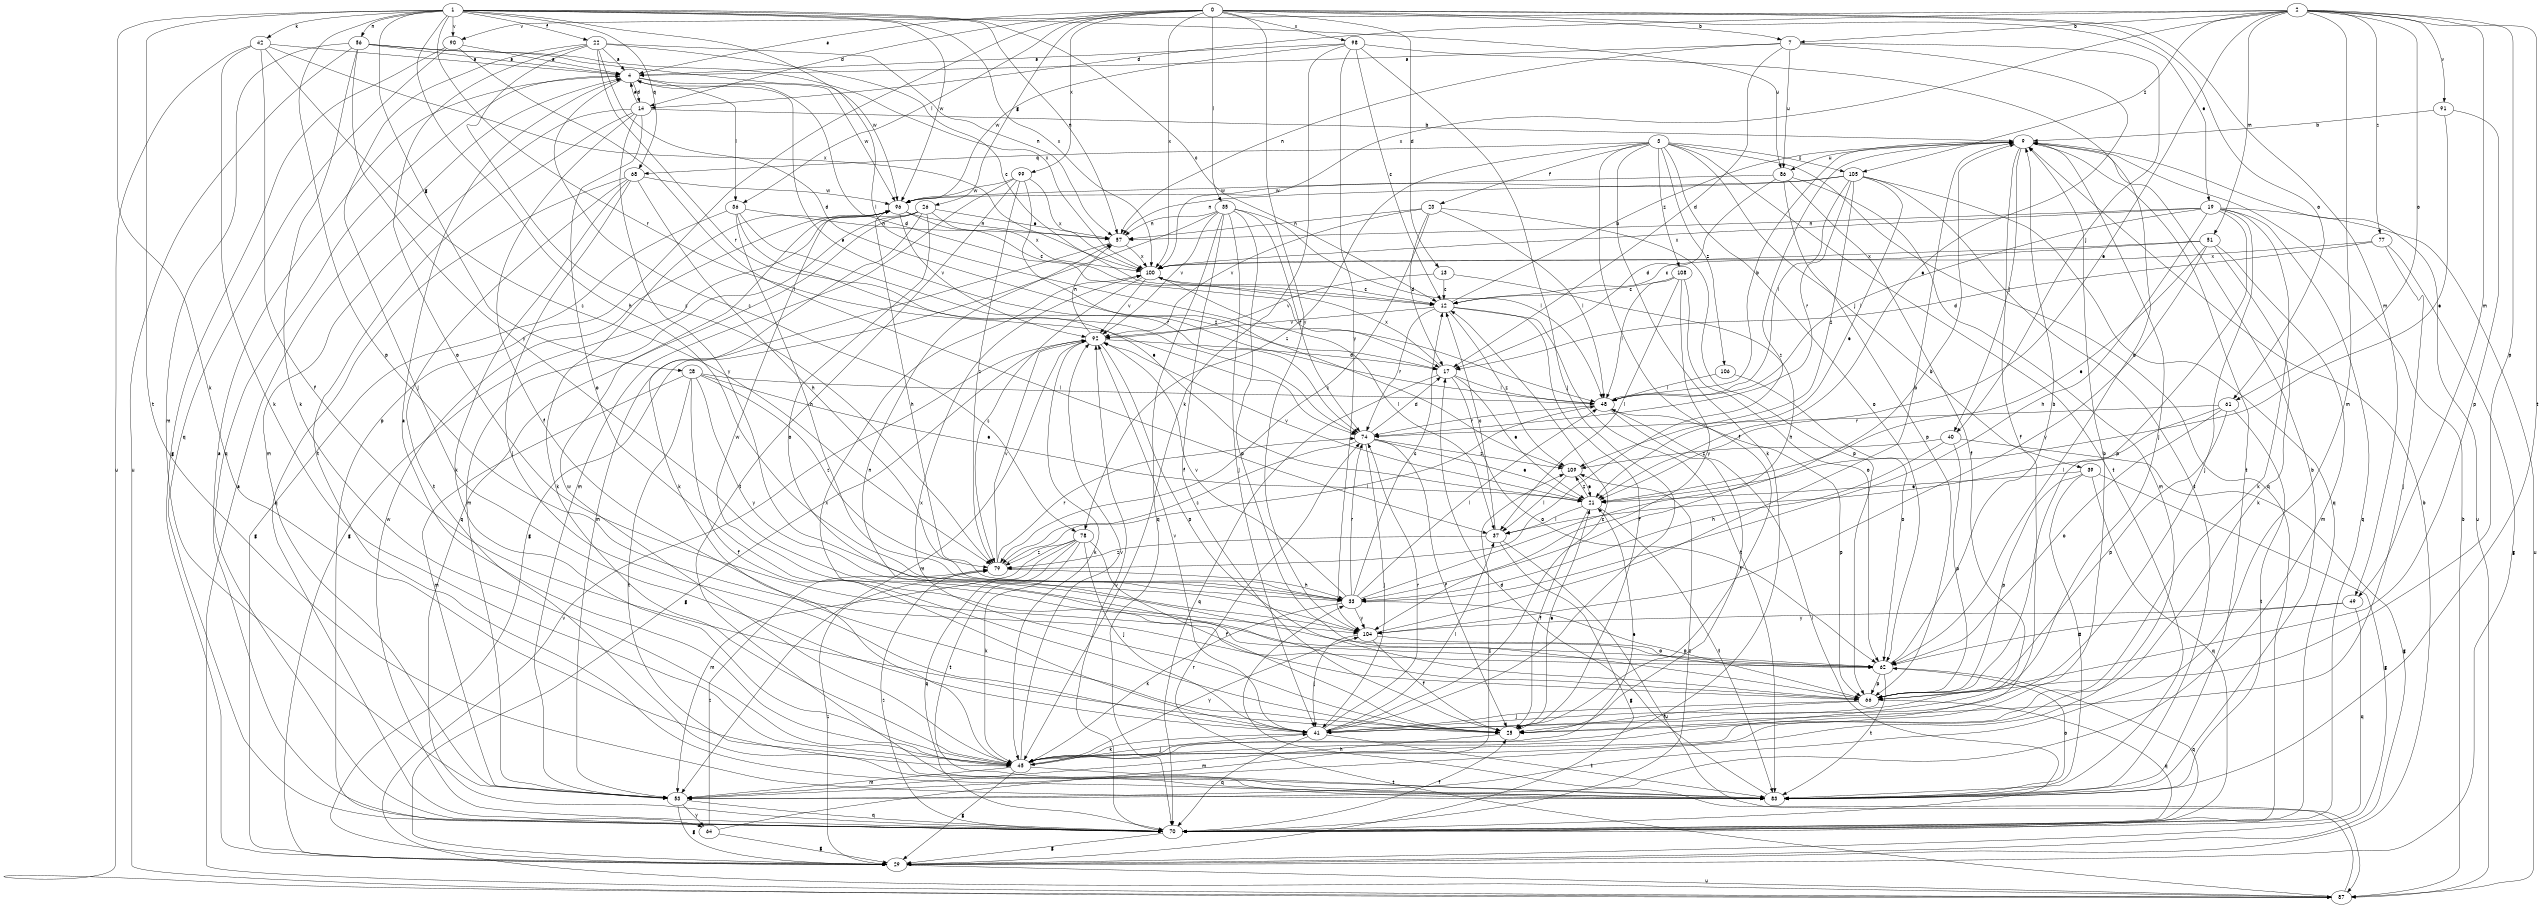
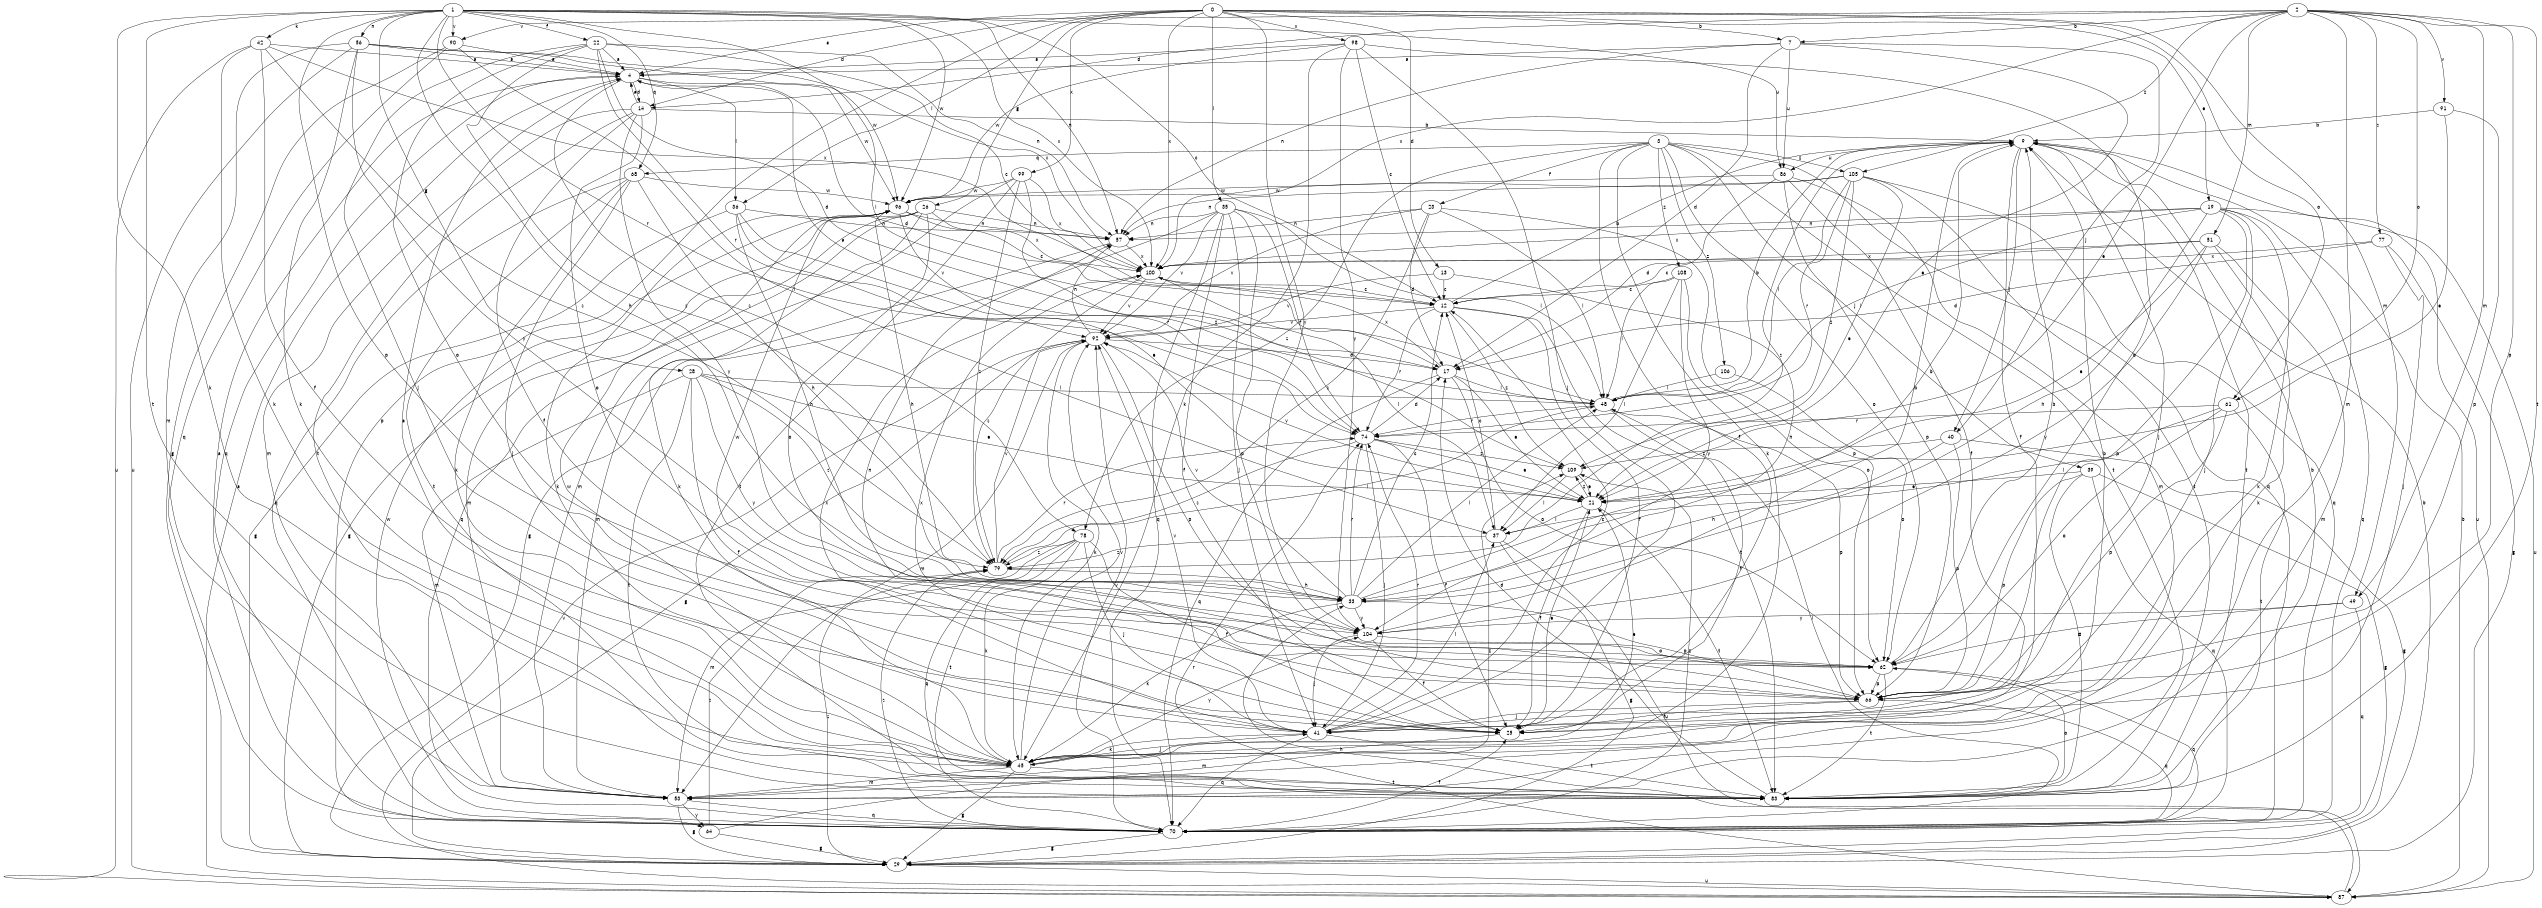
edge "26" -> "57": label "e" -> "n"
